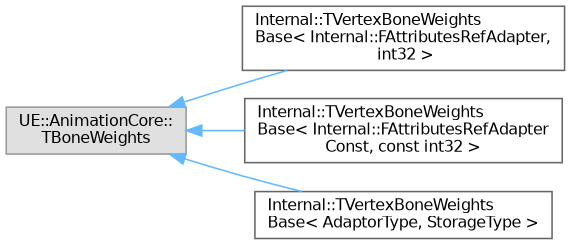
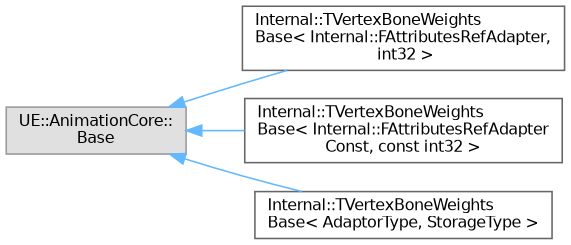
node "UE::AnimationCore:: TBoneWeights": label "UE::AnimationCore:: TBoneWeights" -> "UE::AnimationCore:: Base"
